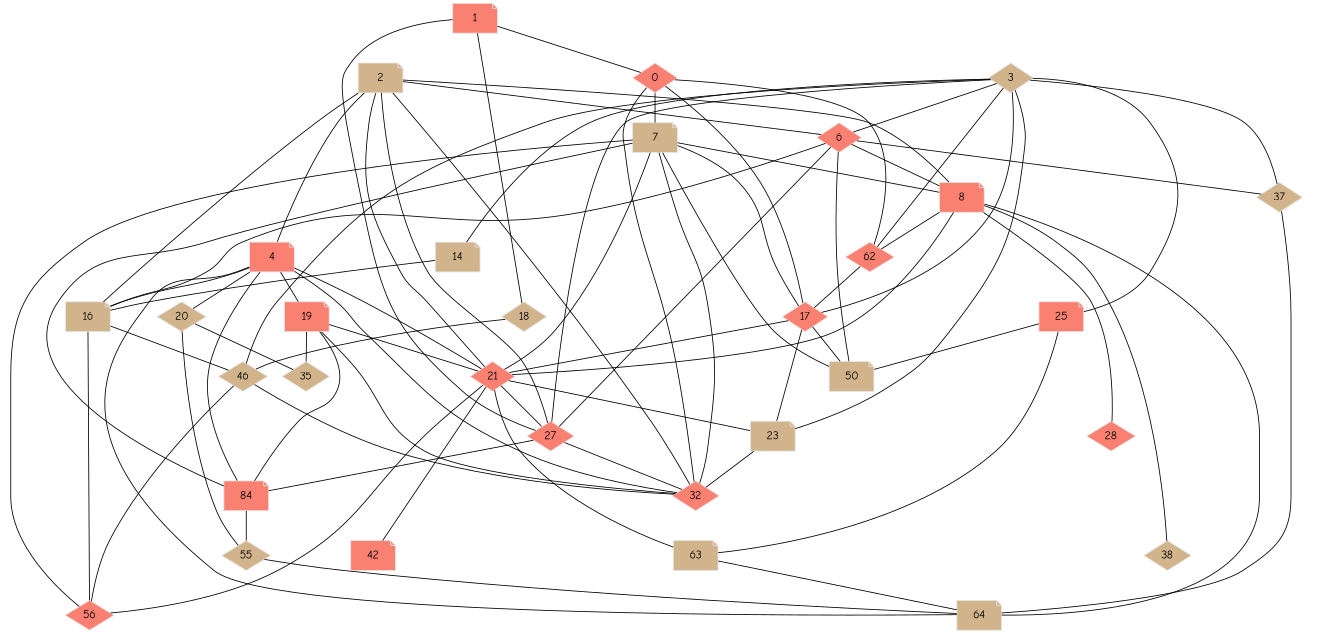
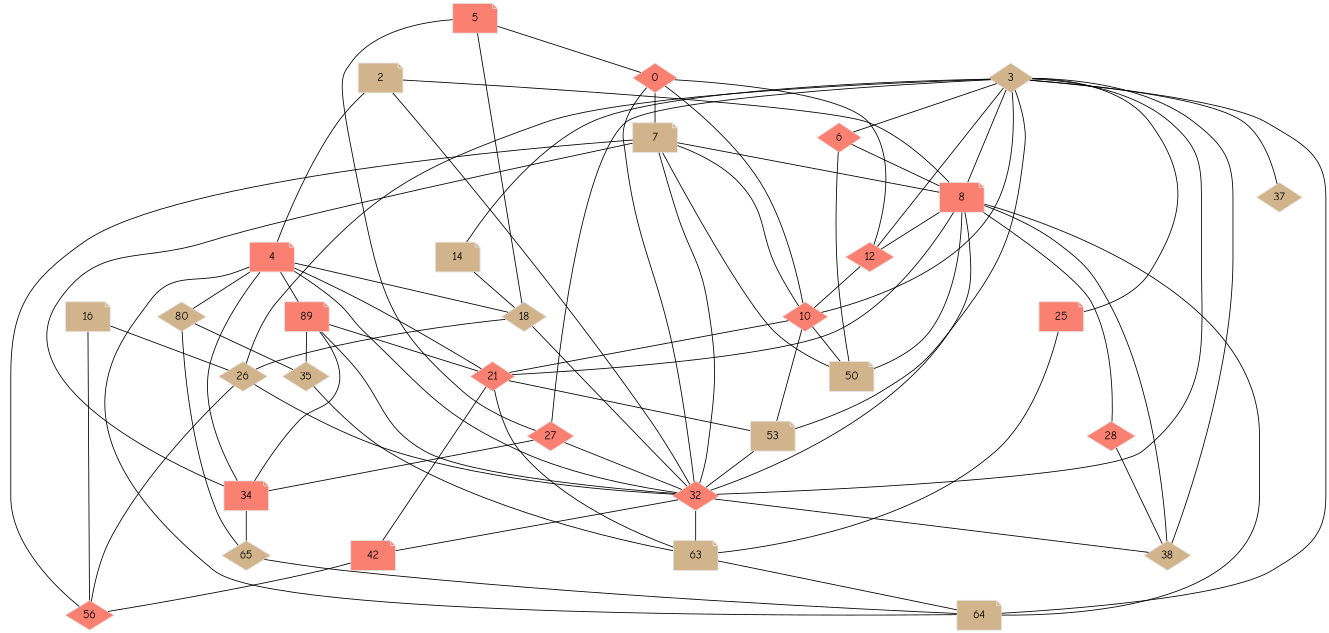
node "1": label "1" -> "5"
edge "2" -- "6": removed
edge "3" -- "8": added
edge "6" -- "37": removed
edge "2" -- "16": removed
edge "6" -- "16": removed
edge "2" -- "21": removed
edge "3" -- "38": added
node "62": label "62" -> "12"
edge "7" -- "21": removed
edge "2" -- "27": removed
edge "14" -- "16": now "14" -- "18"
edge "4" -- "16": now "4" -- "18"
edge "6" -- "27": removed
node "20": label "20" -> "80"
node "19": label "19" -> "89"
node "17": label "17" -> "10"
edge "25" -- "50": now "8" -- "50"
node "46": label "46" -> "26"
edge "8" -- "32": added
edge "21" -- "27": removed
edge "18" -- "32": added
edge "3" -- "32": added
node "23": label "23" -> "53"
node "84": label "84" -> "34"
edge "35" -- "63": added
edge "28" -- "38": added
edge "37" -- "64": now "3" -- "64"
edge "32" -- "42": added
edge "32" -- "63": added
edge "32" -- "38": added
edge "21" -- "56": now "42" -- "56"
node "55": label "55" -> "65"
